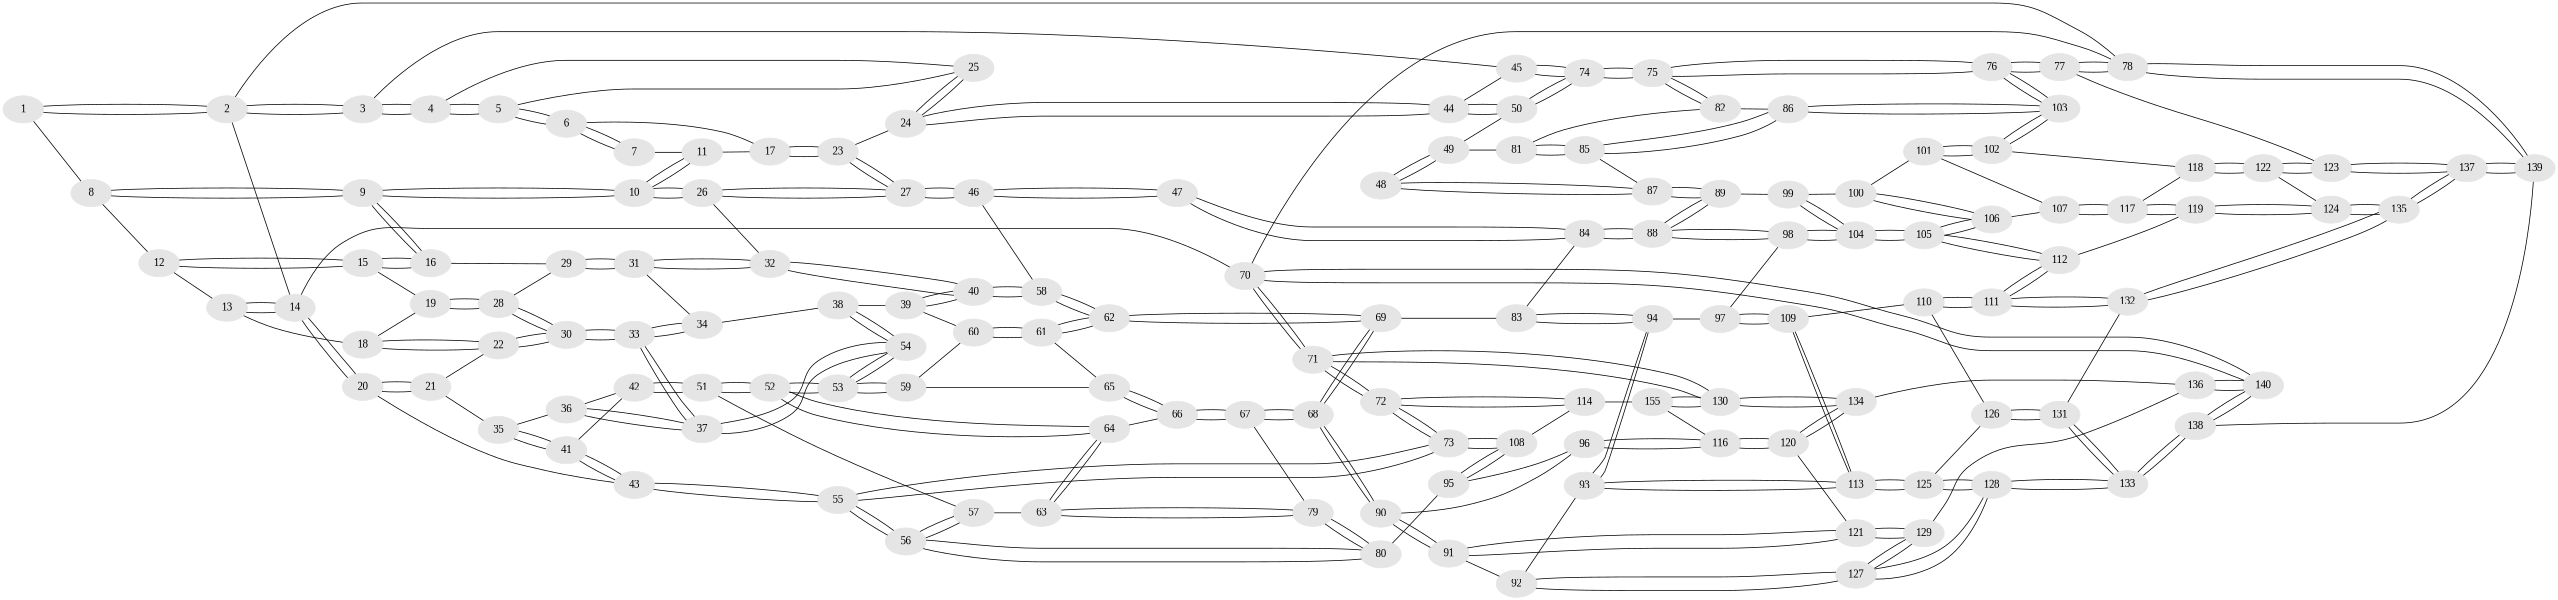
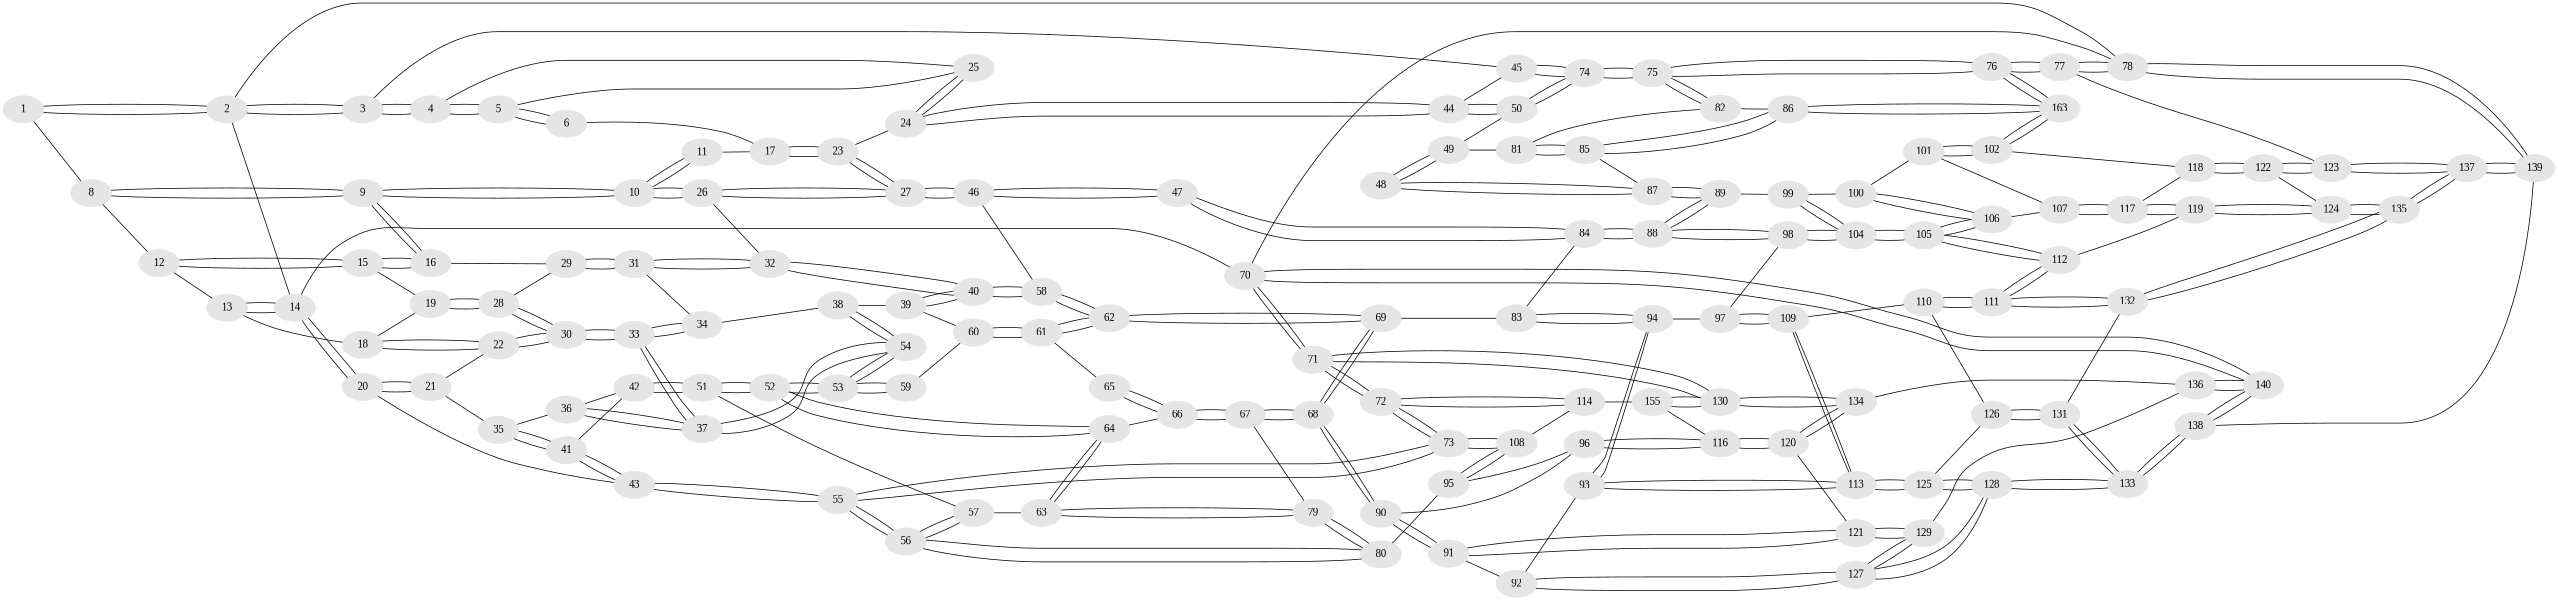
node "103": label "103" -> "163"
node "7": removed
edge "59" -- "65": removed
